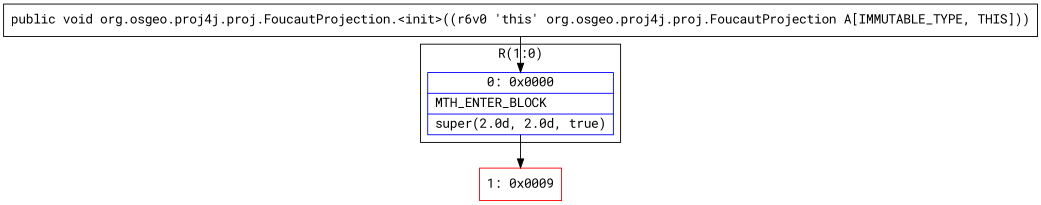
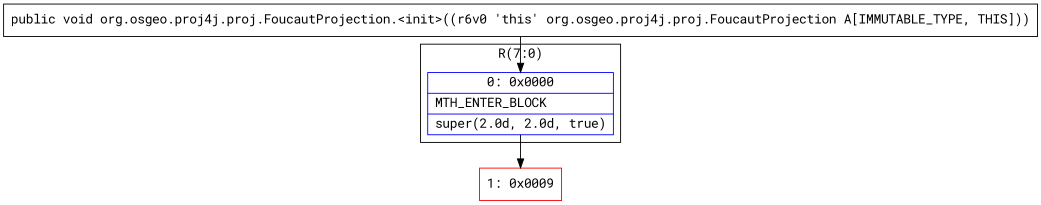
cluster "R(1:0)": label "R(1:0)" -> "R(7:0)"
